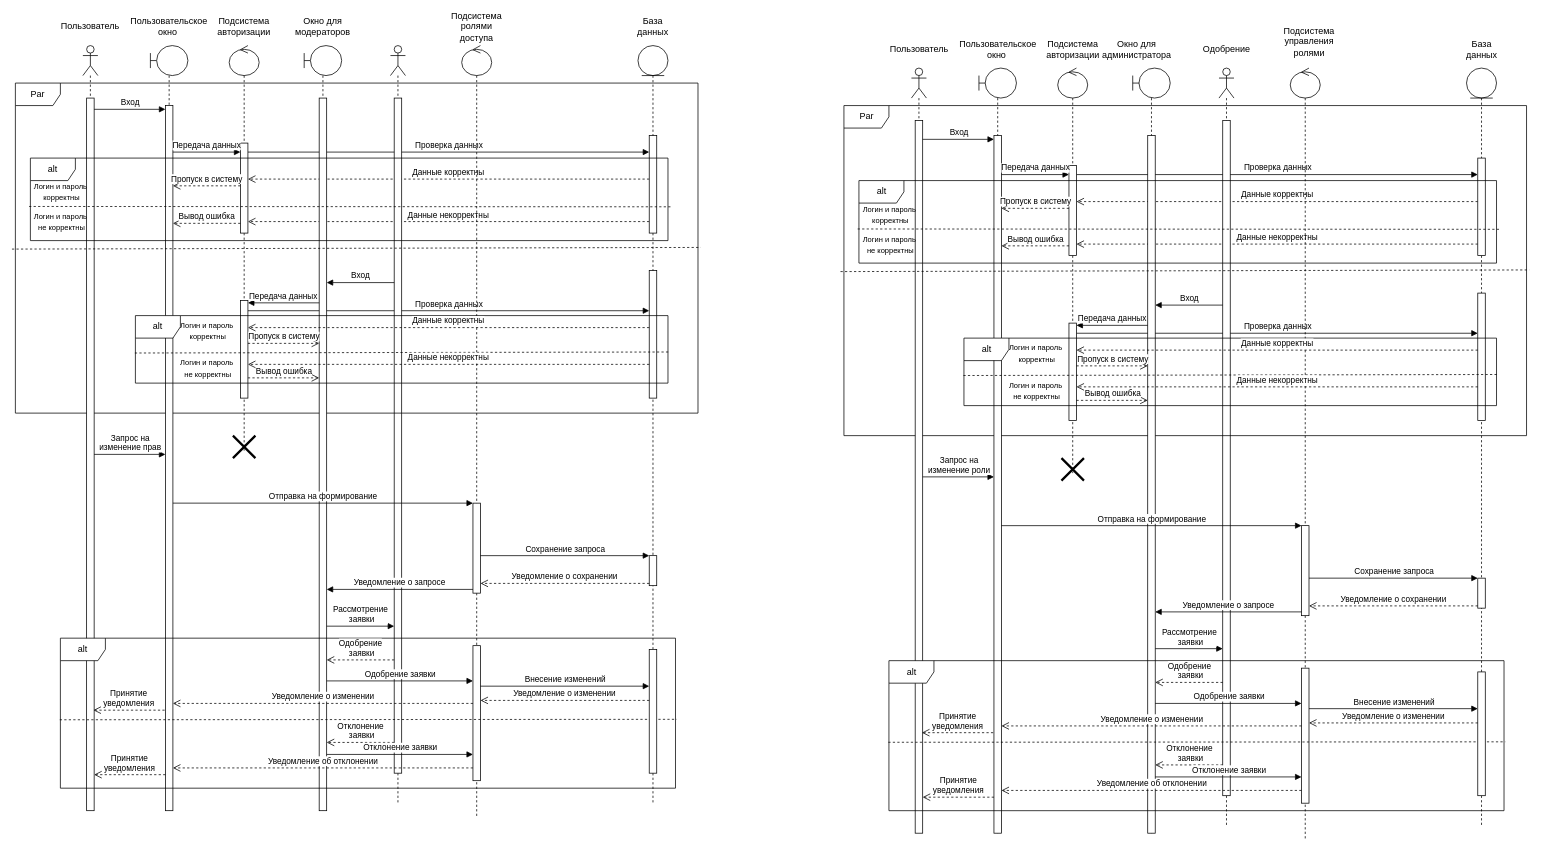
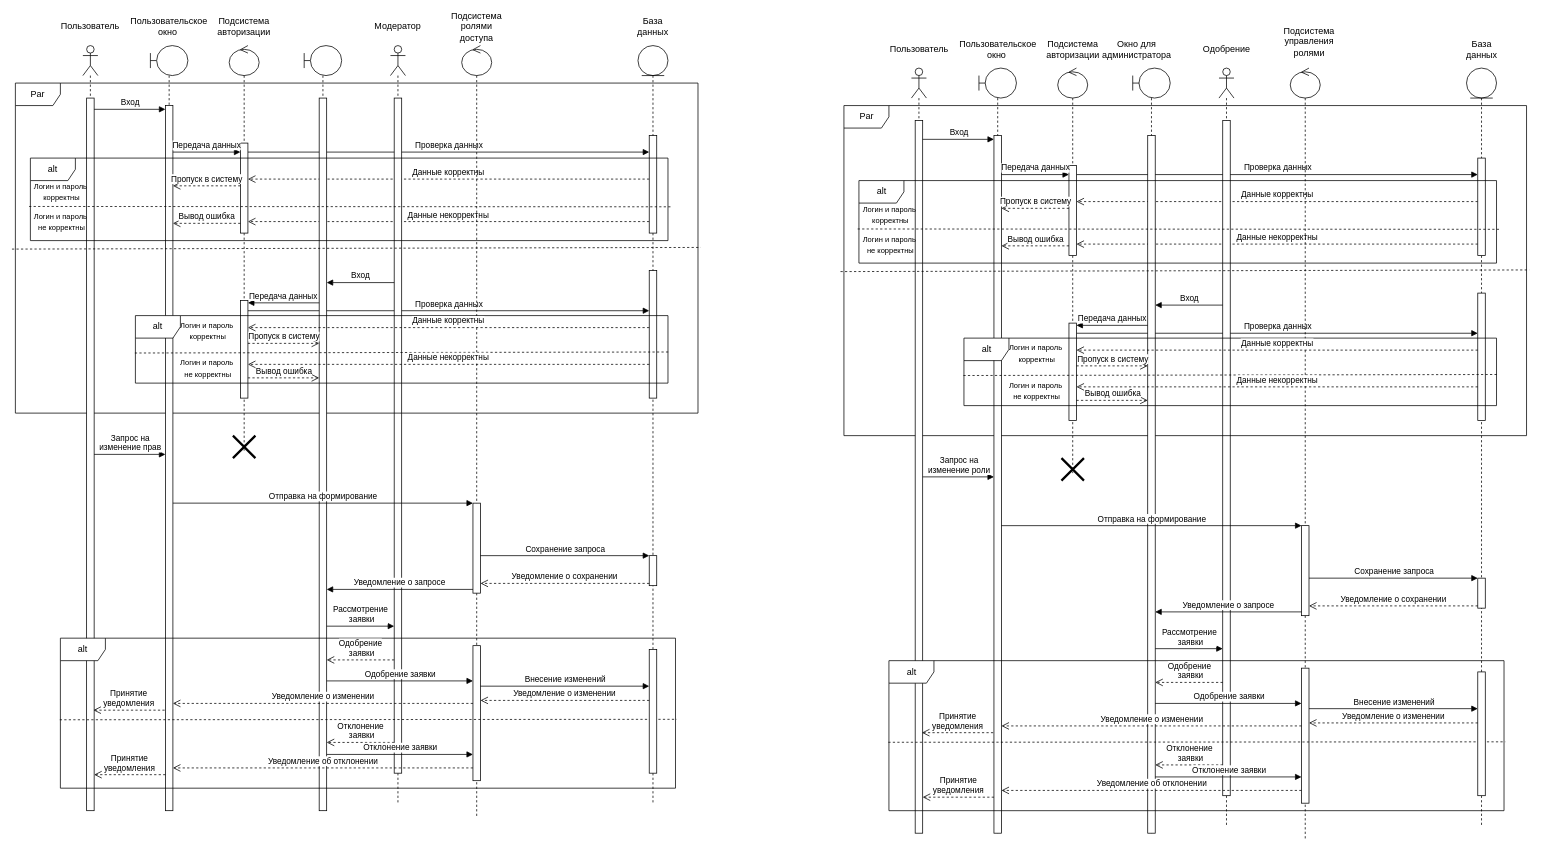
node "Окно для модераторов": removed
node "Модератор": added
